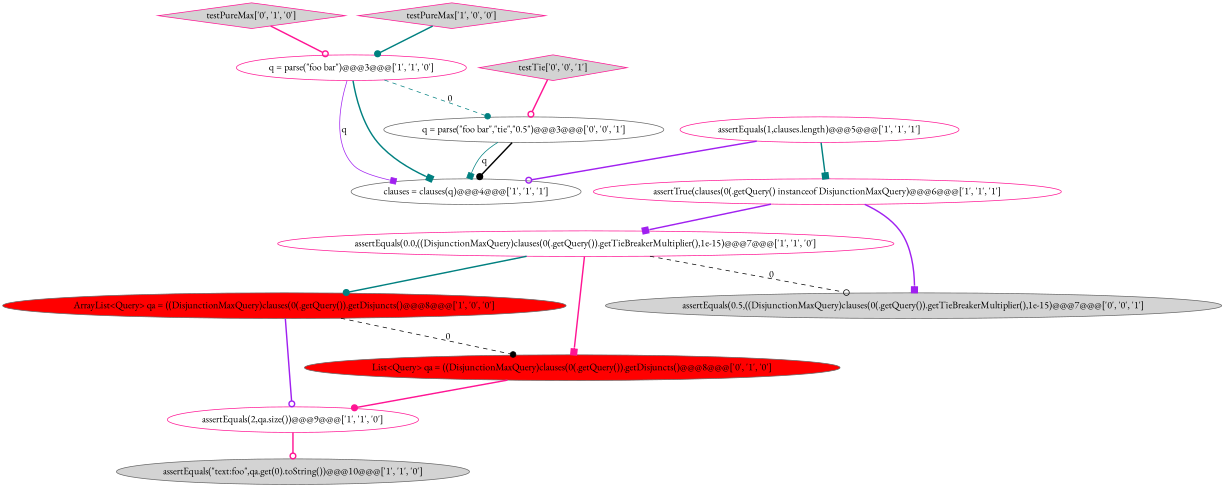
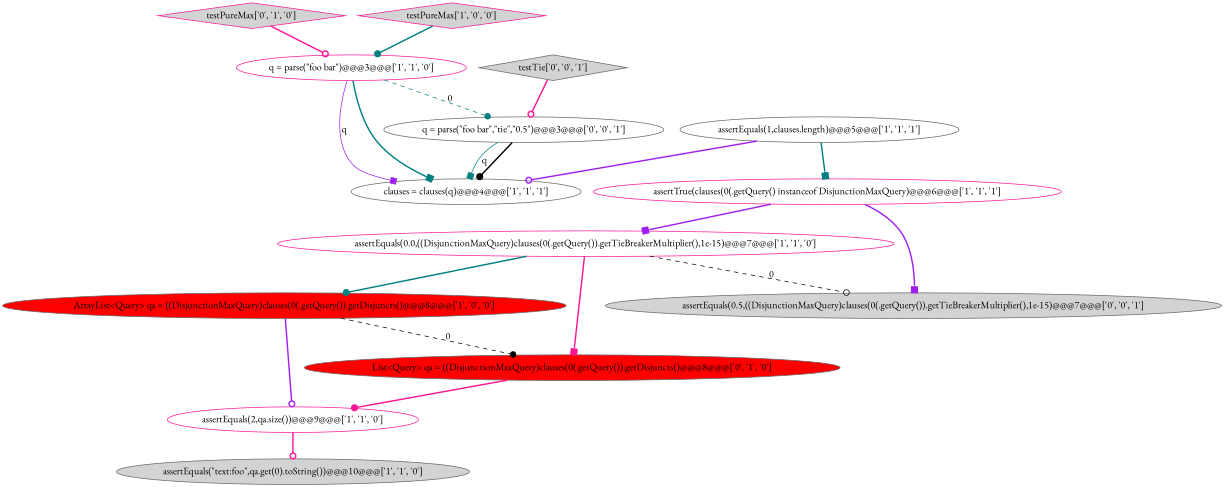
node "testTie['0', '0', '1']": color deeppink -> gray40
node "assertEquals(1,clauses.length)@@@5@@@['1', '1', '1']": color deeppink -> gray40
